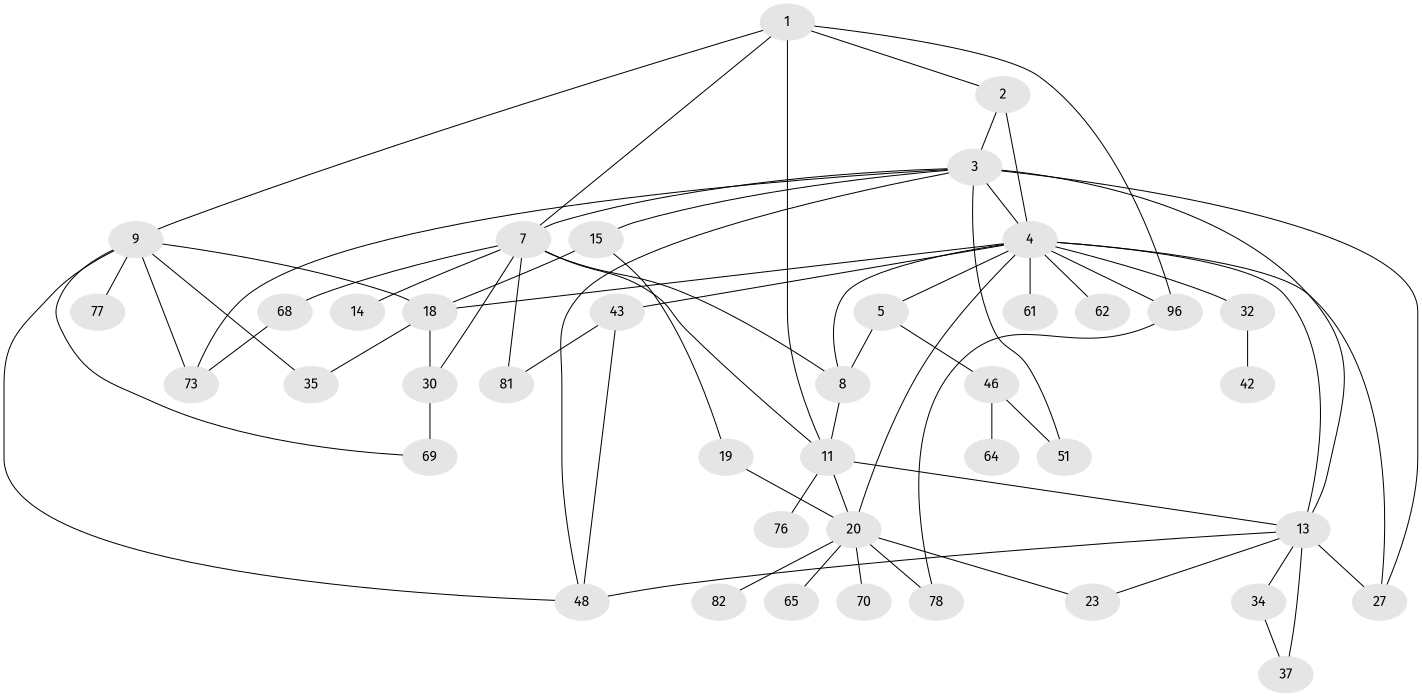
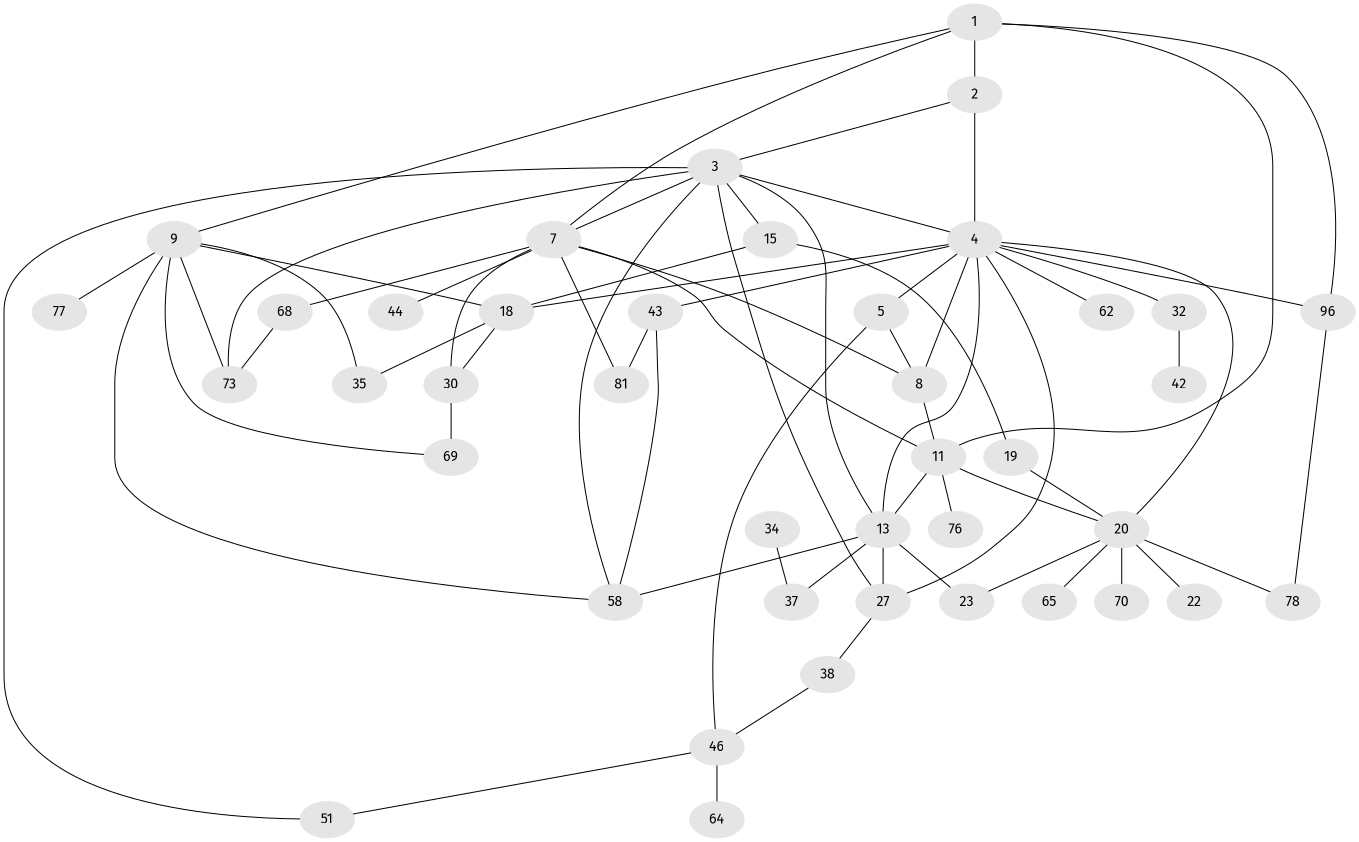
node "14": label "14" -> "44"
node "61": removed
edge "13" -- "34": removed
node "48": label "48" -> "58"
node "82": label "82" -> "22"
node "38": added
